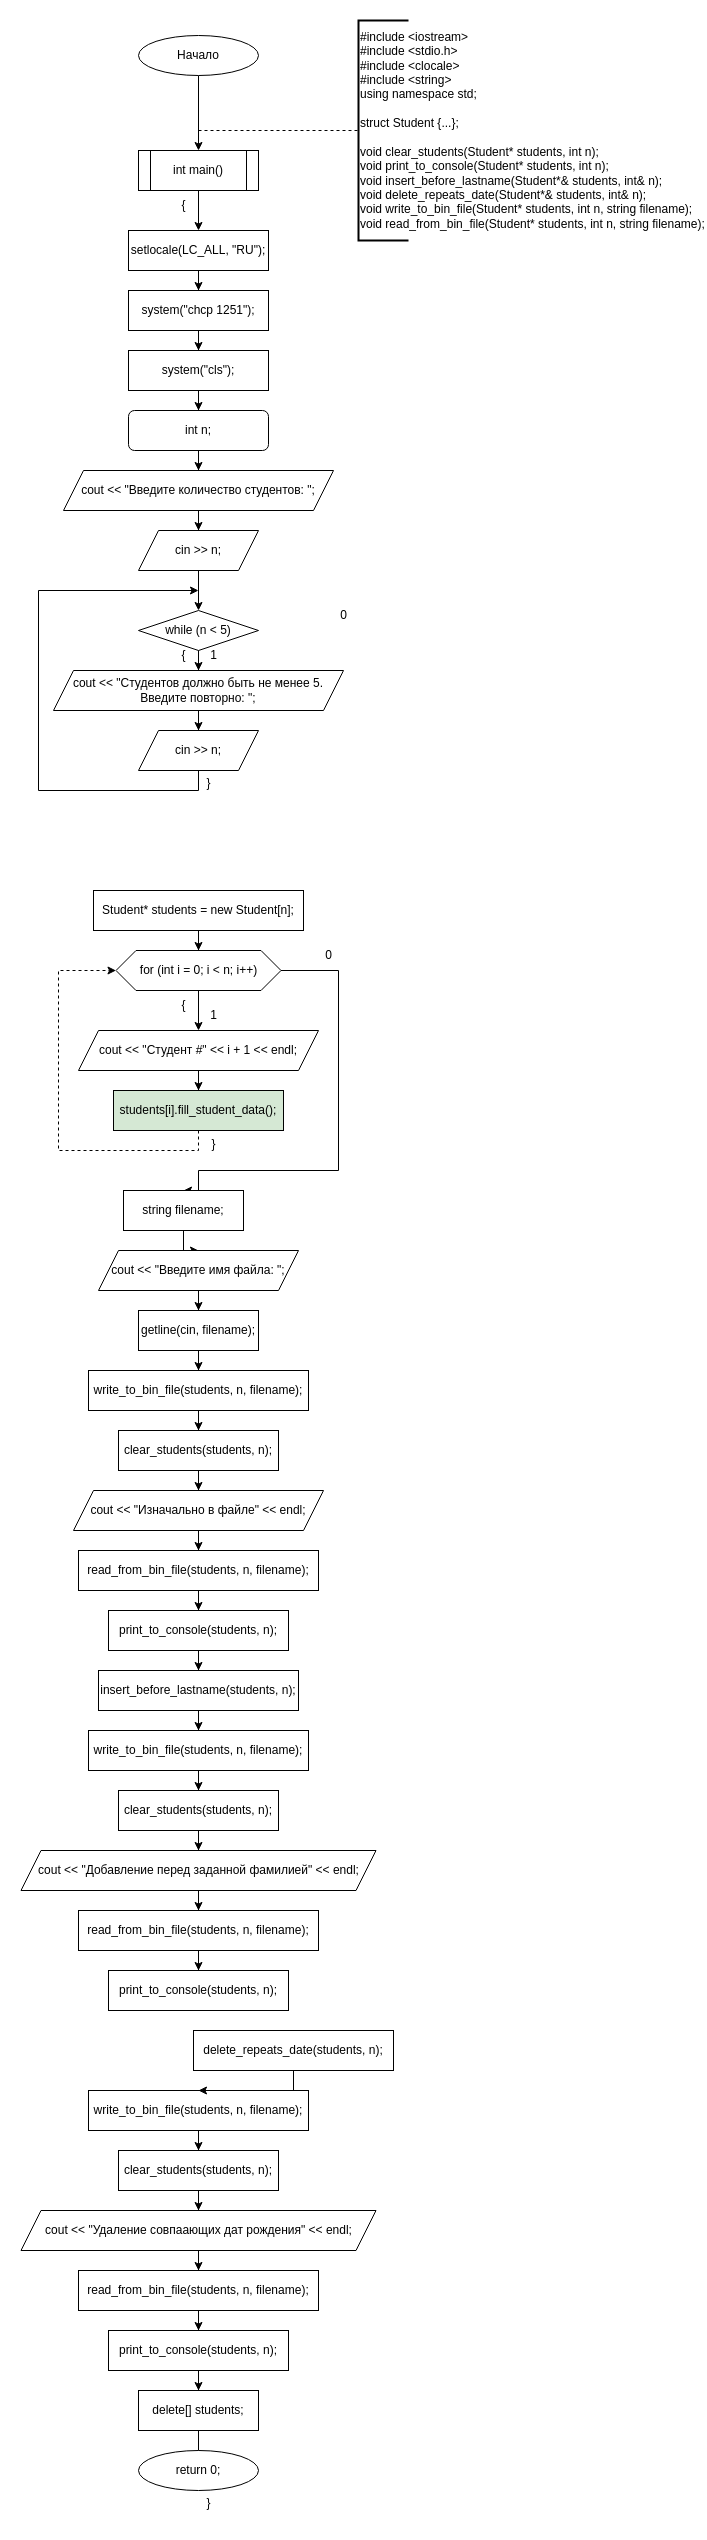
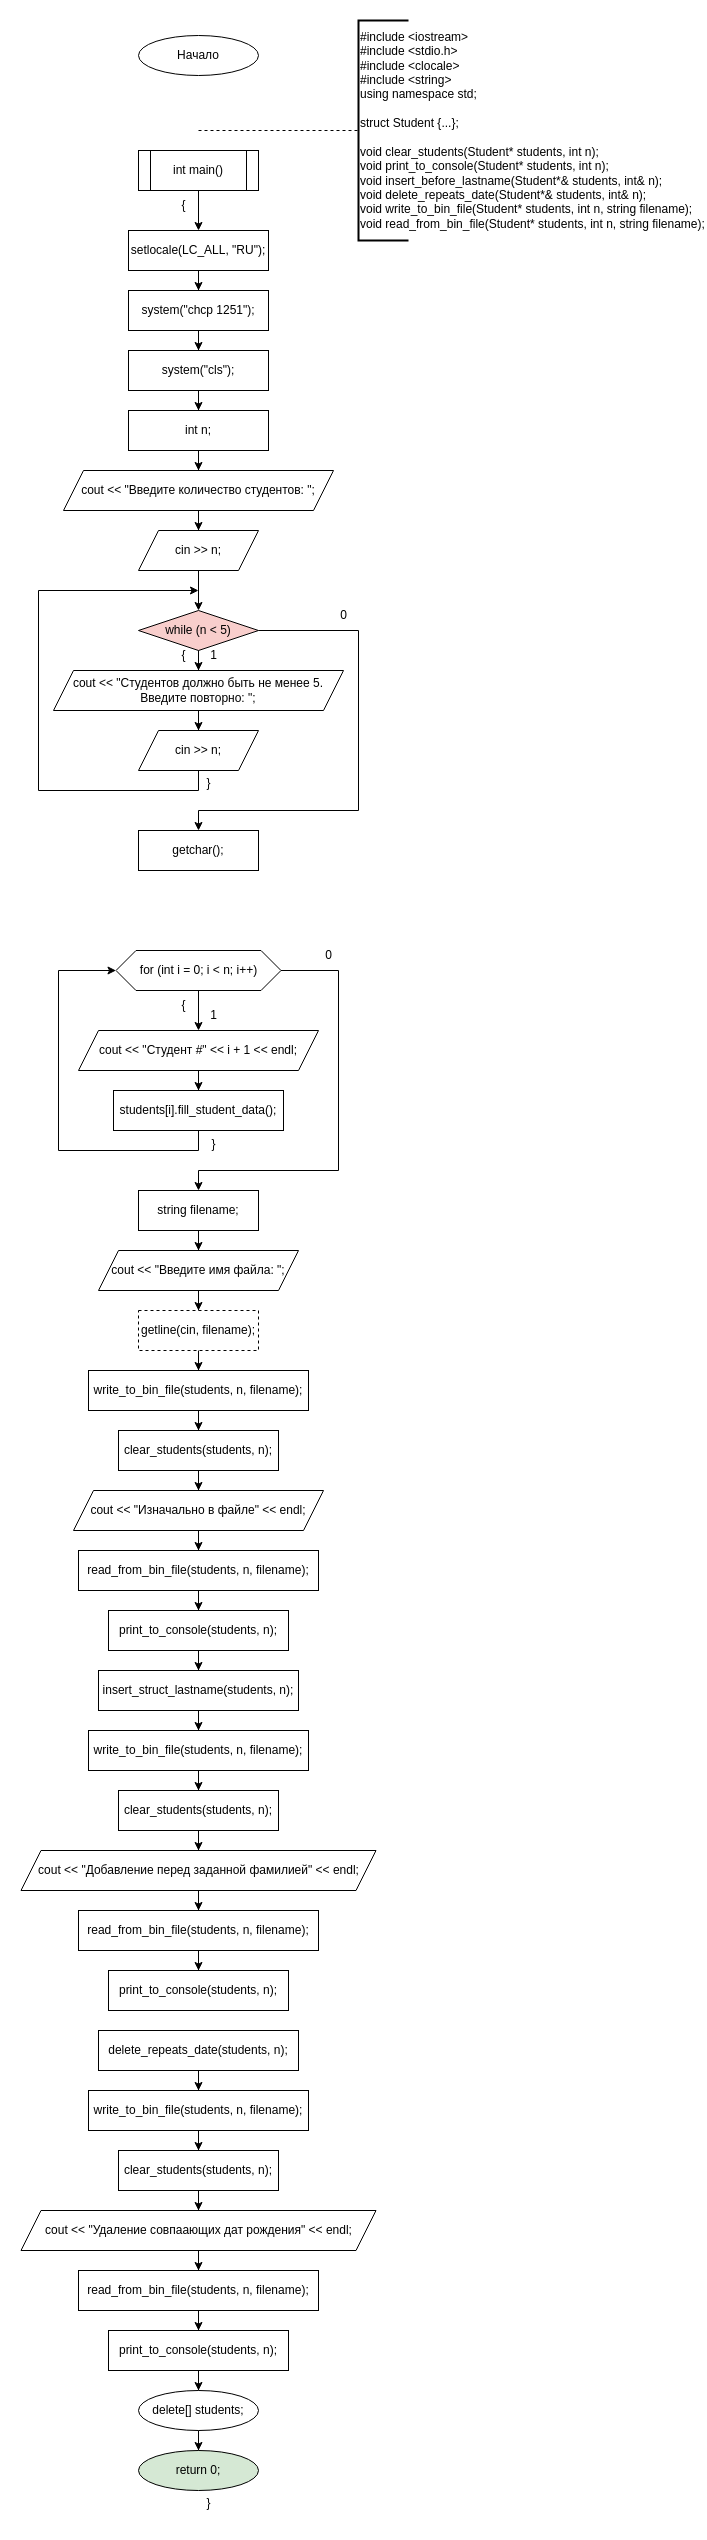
edge "Начало" -> "int main()": removed
node "int n;": shape rounded rectangle -> rectangle
node "while (n < 5)": fillcolor #ffffff -> #f8cecc
edge "while (n < 5)" -> "getchar();": added
node "getchar();": added
node "Student* students = new Student[n];": removed
edge "Student* students = new Student[n];" -> "for (int i = 0; i < n; i++)": removed
node "students[i].fill_student_data();": fillcolor #d5e8d4 -> #ffffff
edge "students[i].fill_student_data();" -> "for (int i = 0; i < n; i++)": style dashed -> solid
node "string filename;": moved (184, 1211) -> (199, 1211)
node "getline(cin, filename);": style solid -> dashed
node "insert_before_lastname(students, n);": label "insert_before_lastname(students, n);" -> "insert_struct_lastname(students, n);"
node "delete_repeats_date(students, n);": moved (294, 2051) -> (199, 2051)
node "delete[] students;": shape rectangle -> ellipse
edge "delete[] students;" -- "return 0;": arrowhead none -> classic
node "return 0;": fillcolor #ffffff -> #d5e8d4
